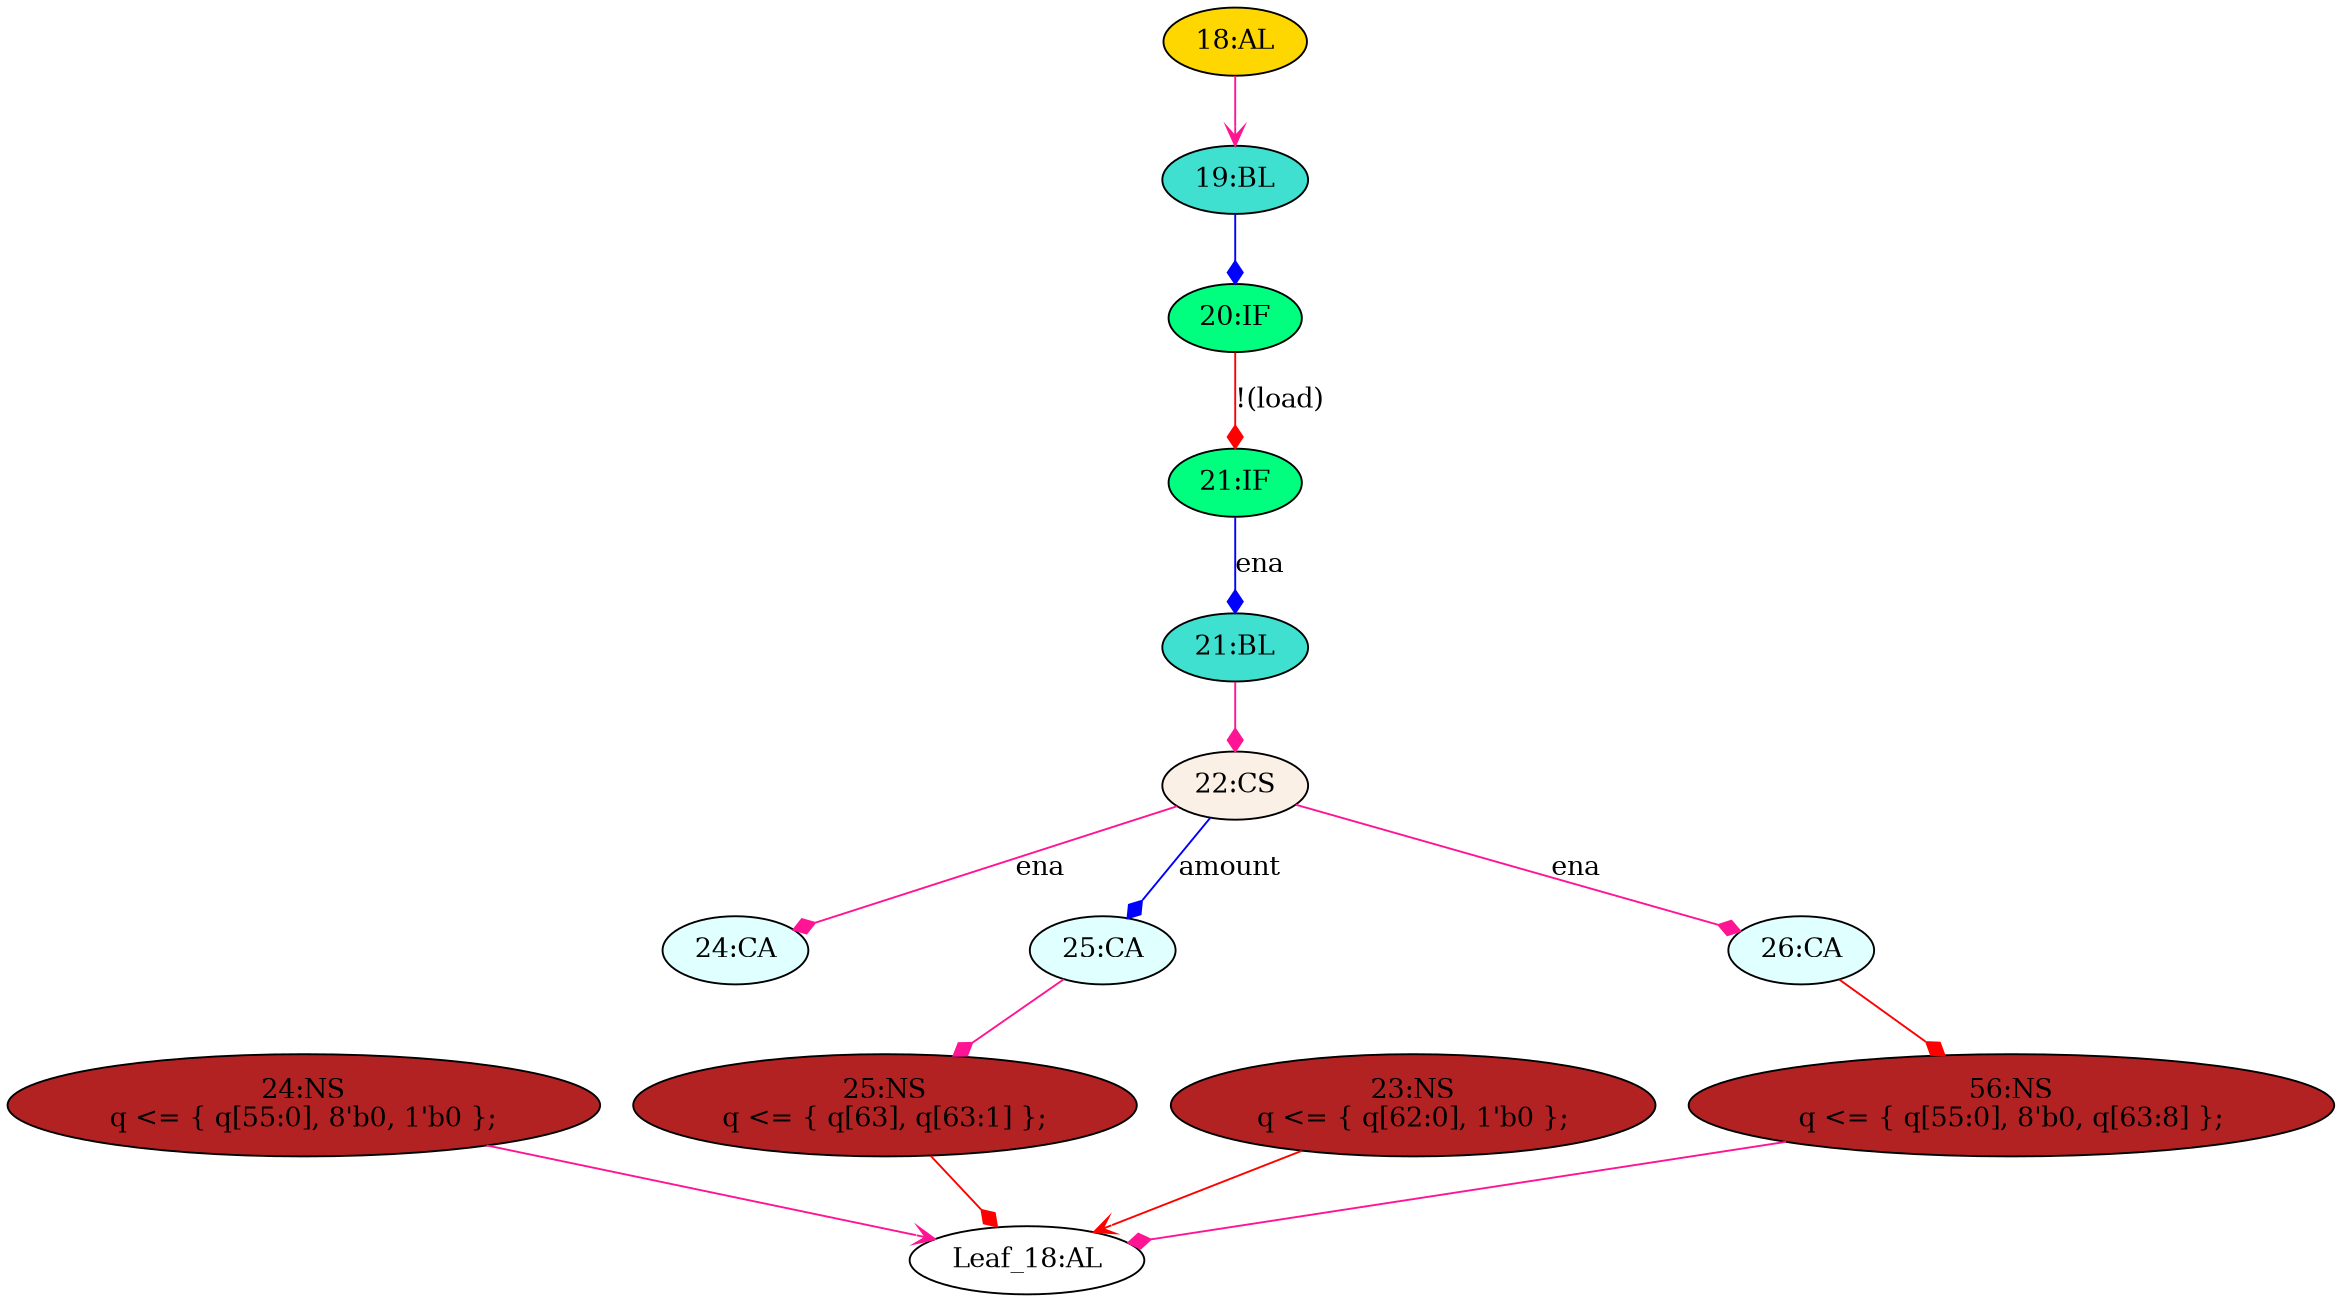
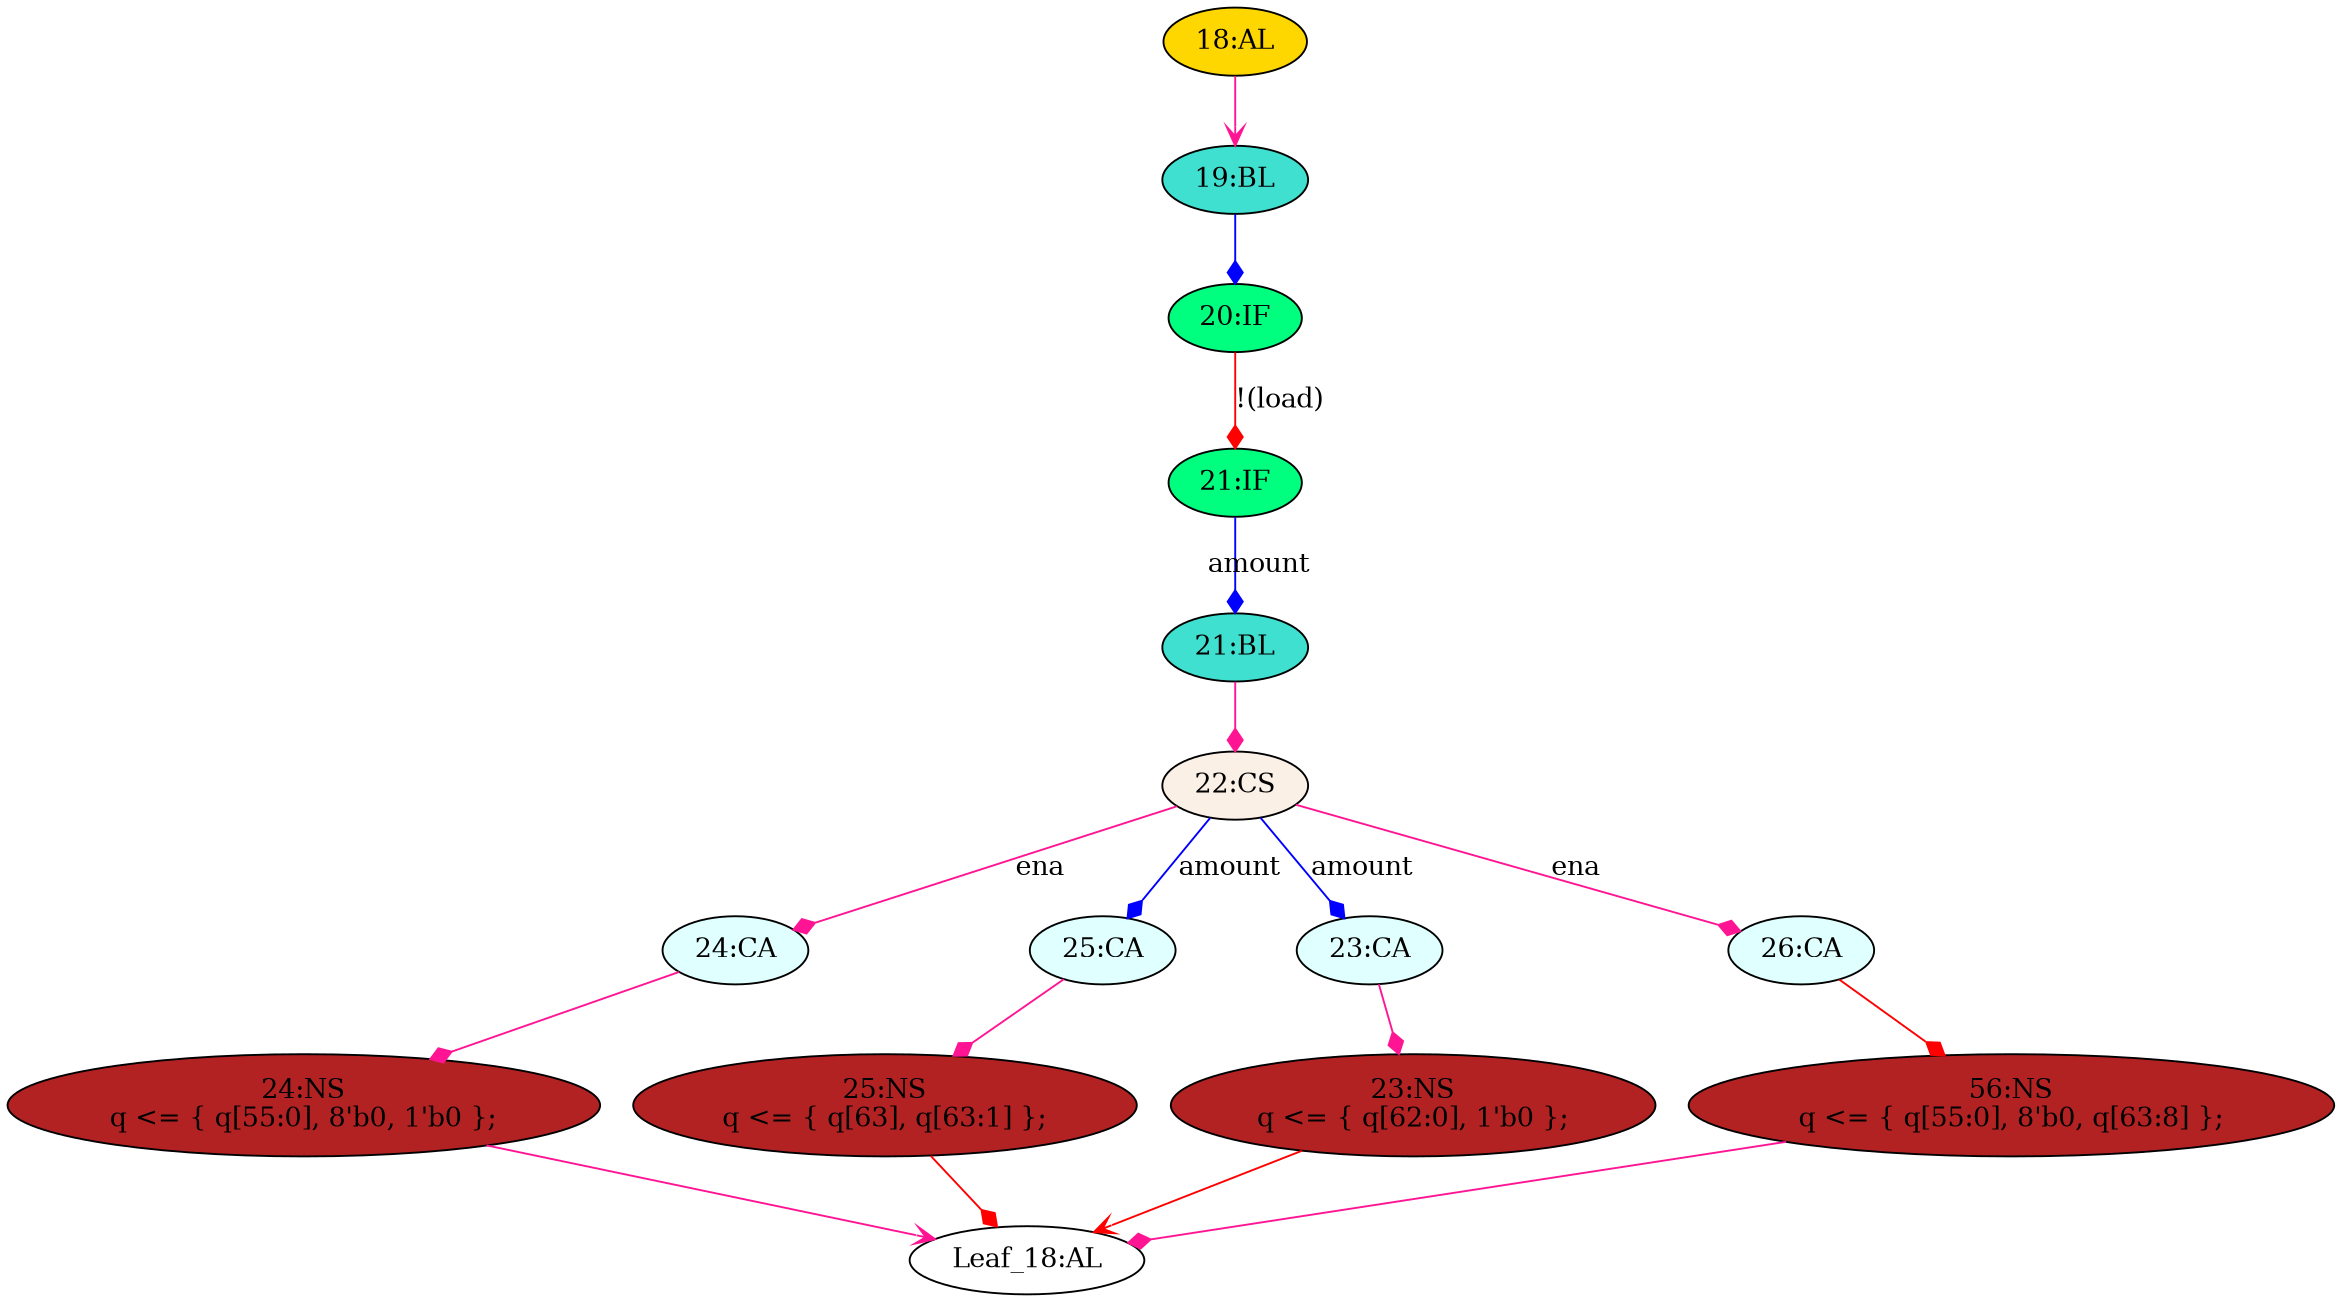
edge "21:IF" -> "21:BL": label "ena" -> "amount"
node "23:CA": added
edge "24:CA" -> "24:NS q <= { q[55:0], 8'b0, 1'b0 };": added
